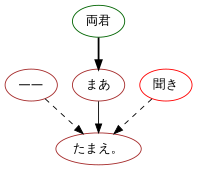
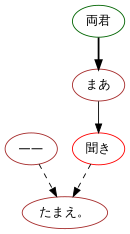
edge "まあ" -> "たまえ。": now "まあ" -> "聞き"
